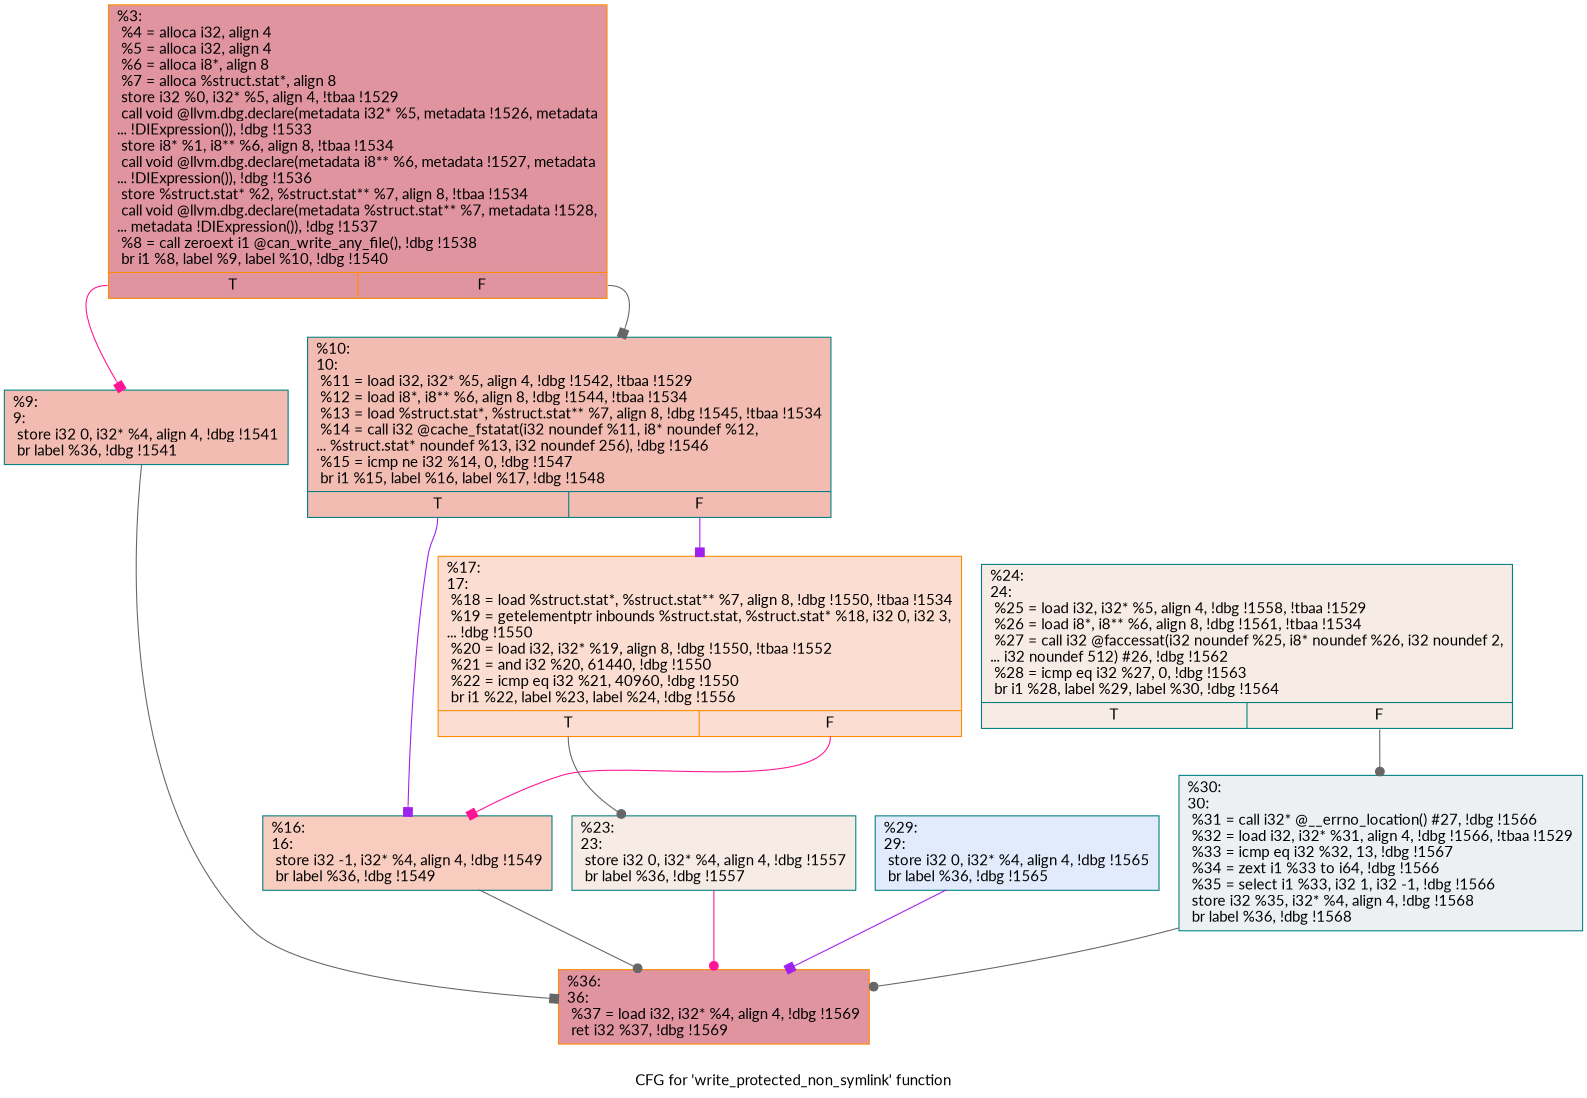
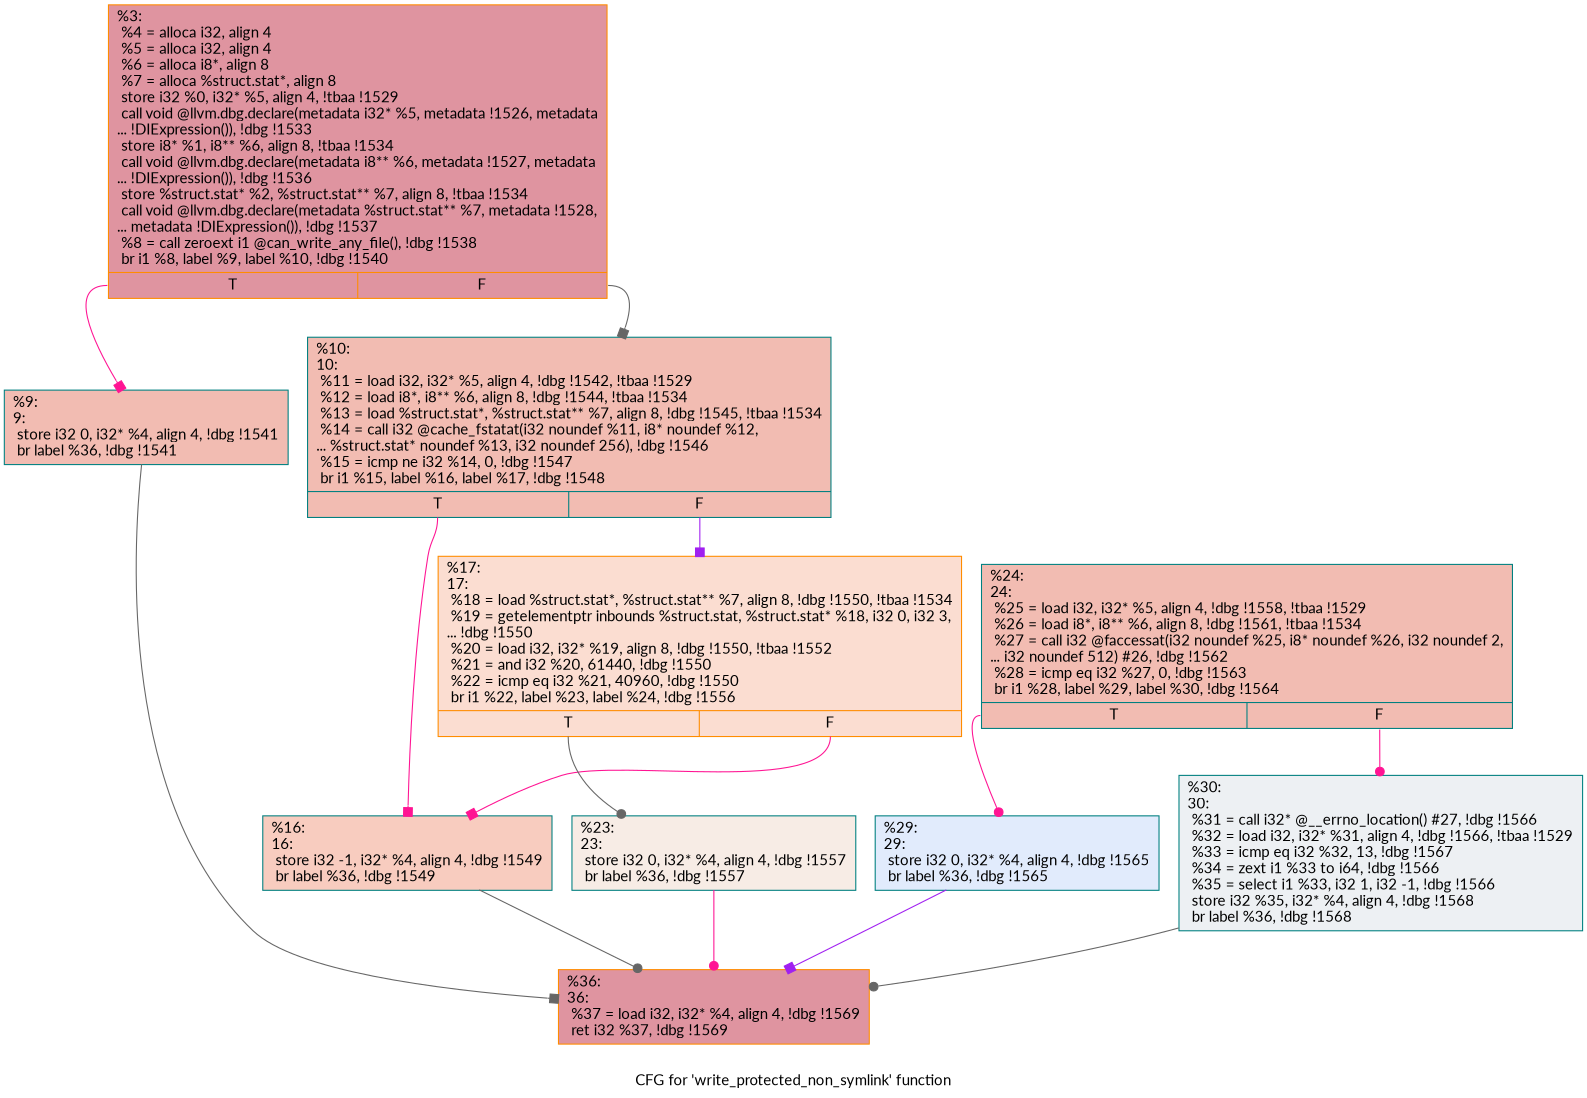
node "%24:": fillcolor #ecd3c570 -> #e1675170
edge "%10:" -> "%16:": color purple -> deeppink
edge "%24:" -> "%30:": color gray40 -> deeppink
edge "%24:" -> "%29:": added
